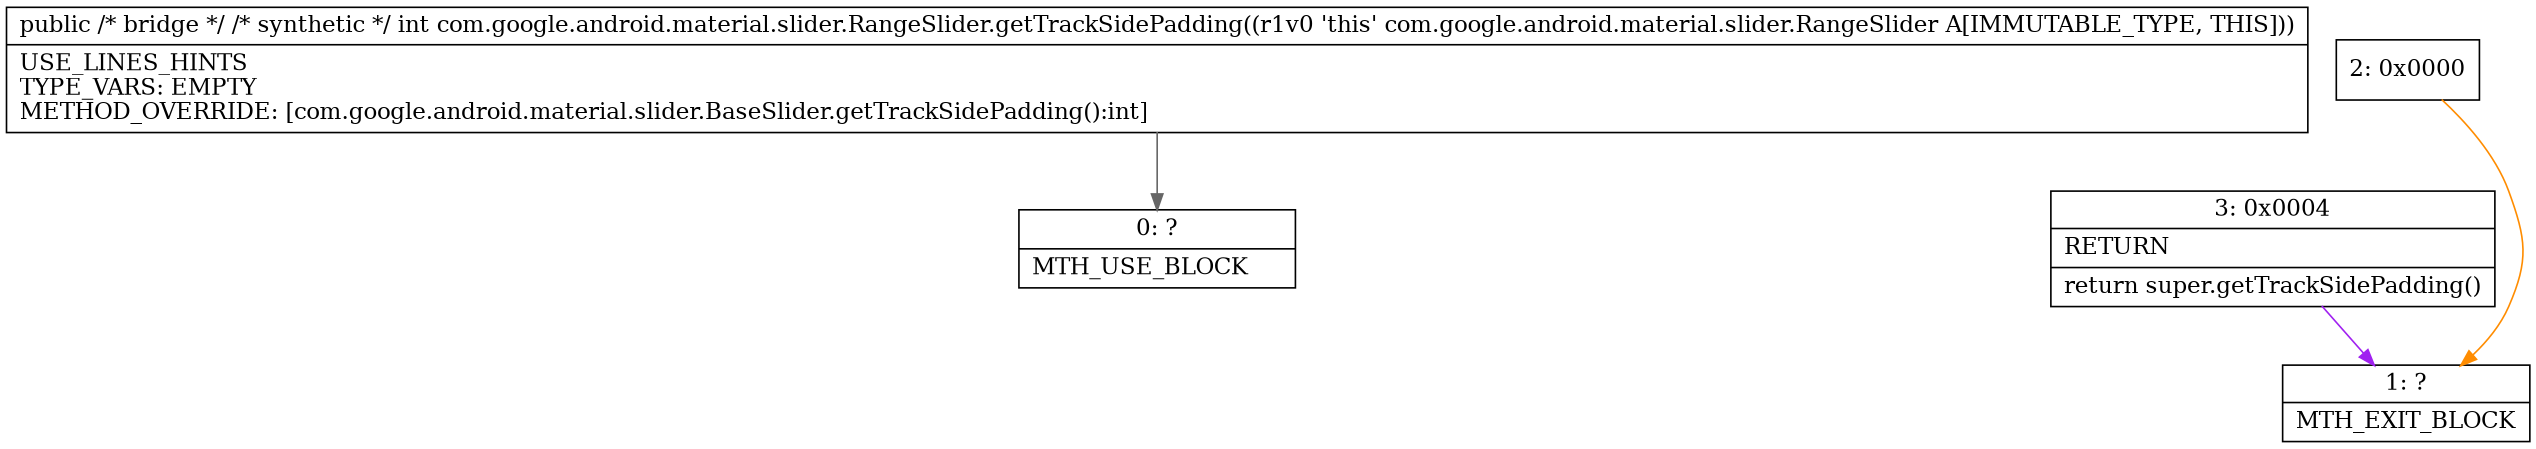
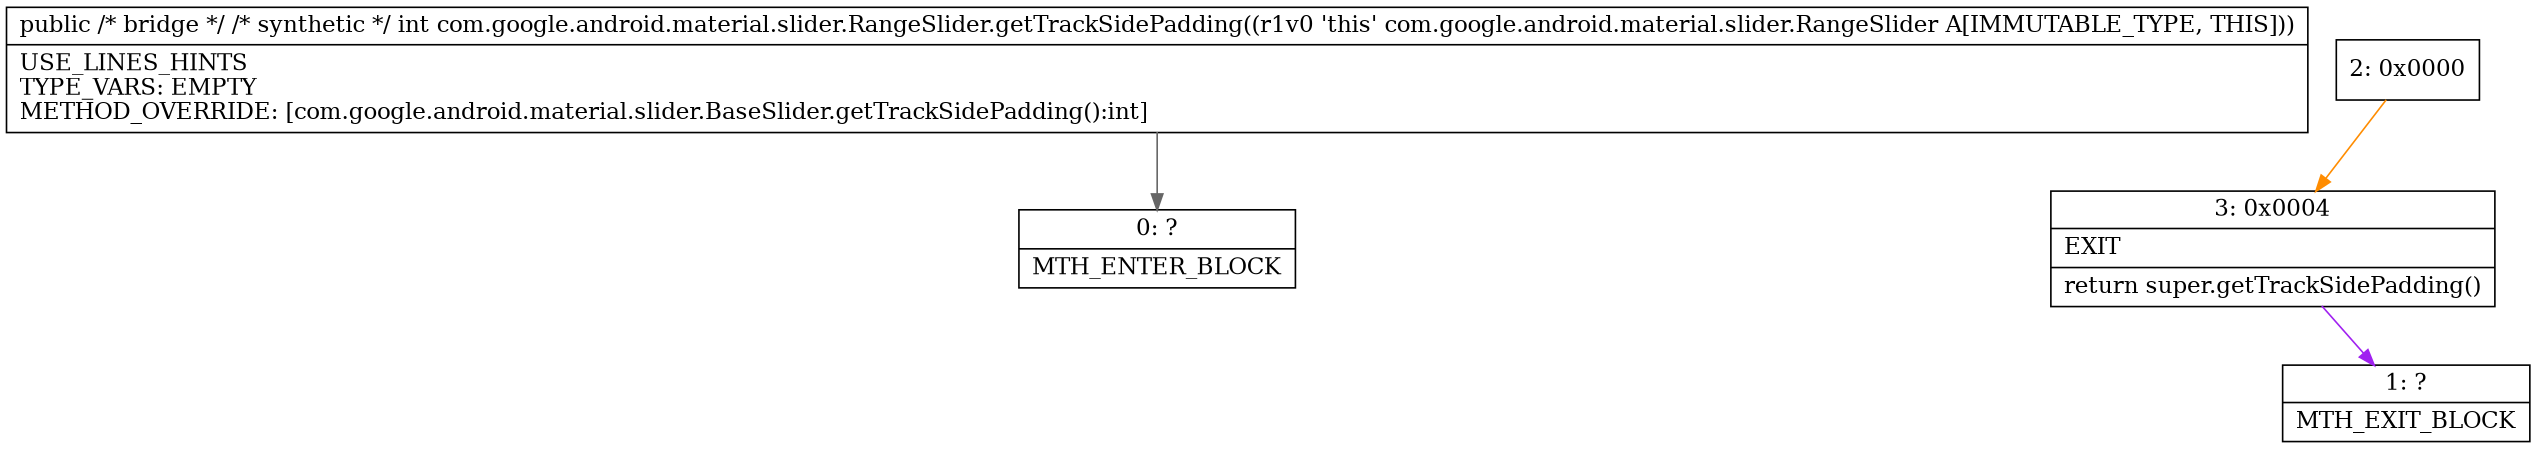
edge "2: 0x0000" -> "1: ?": now "2: 0x0000" -> "3: 0x0004"
node "3: 0x0004": text "RETURN" -> "EXIT"
node "0: ?": text "MTH_USE_BLOCK" -> "MTH_ENTER_BLOCK"
